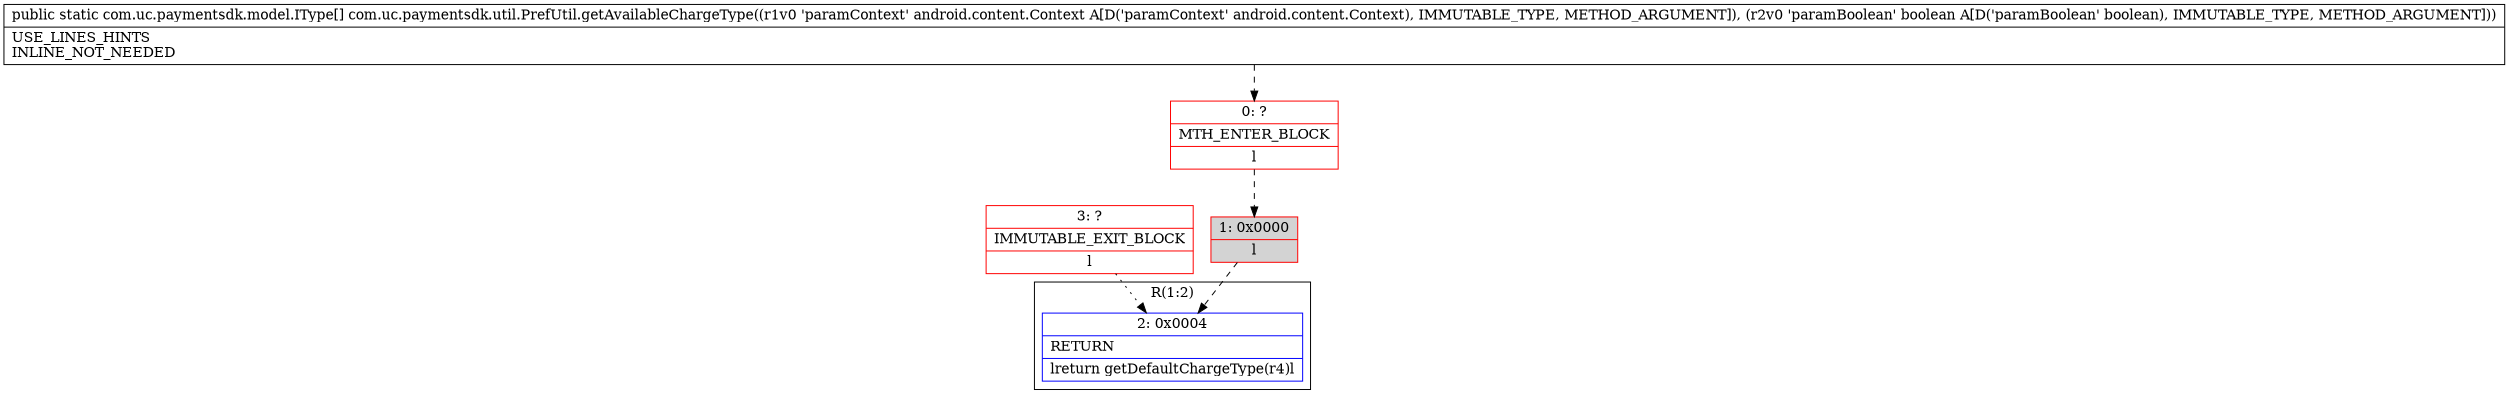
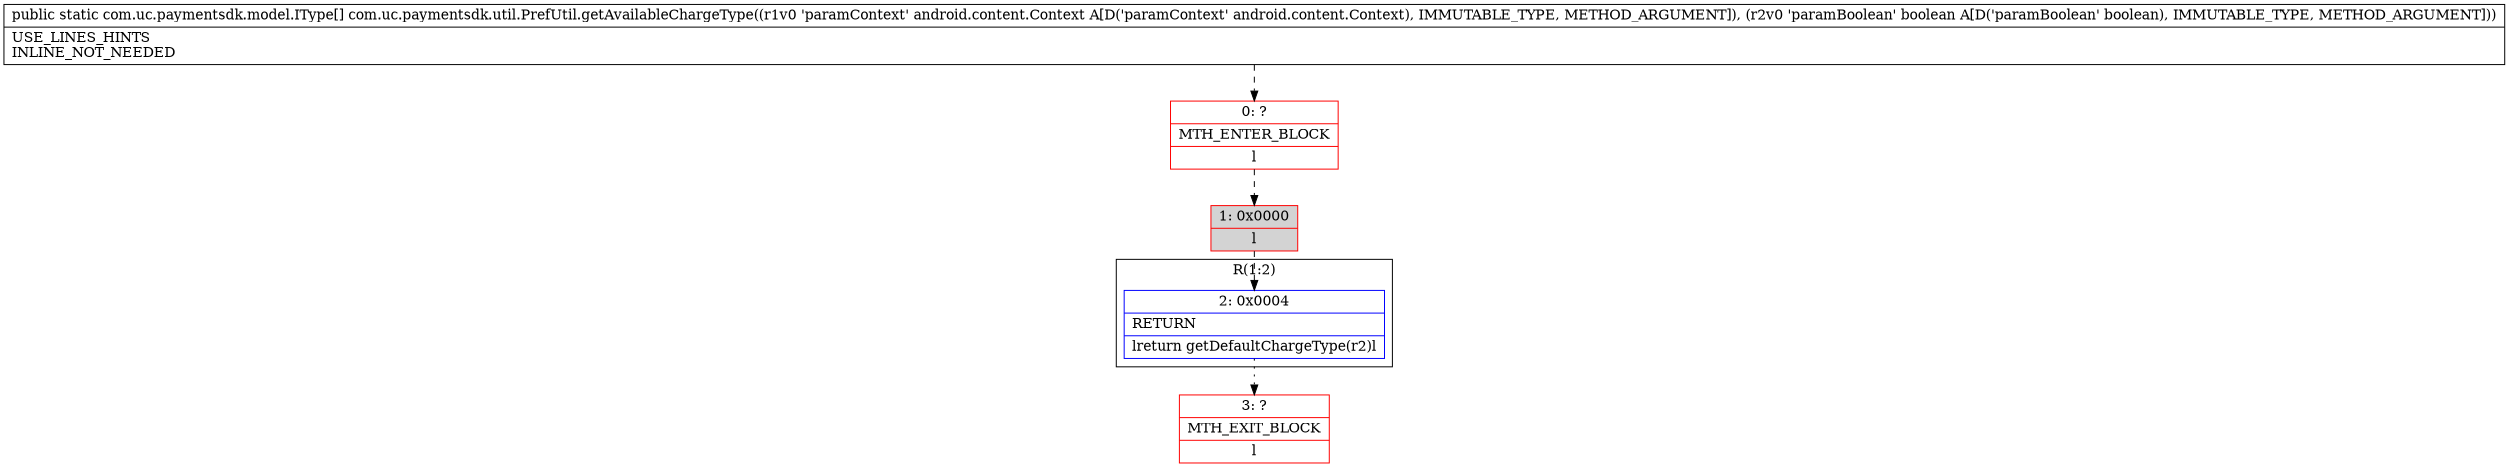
node "3: ?": text "IMMUTABLE_EXIT_BLOCK" -> "MTH_EXIT_BLOCK"
edge "3: ?" -> "2: 0x0004": reversed
node "2: 0x0004": text "lreturn getDefaultChargeType(r4)l" -> "lreturn getDefaultChargeType(r2)l"
